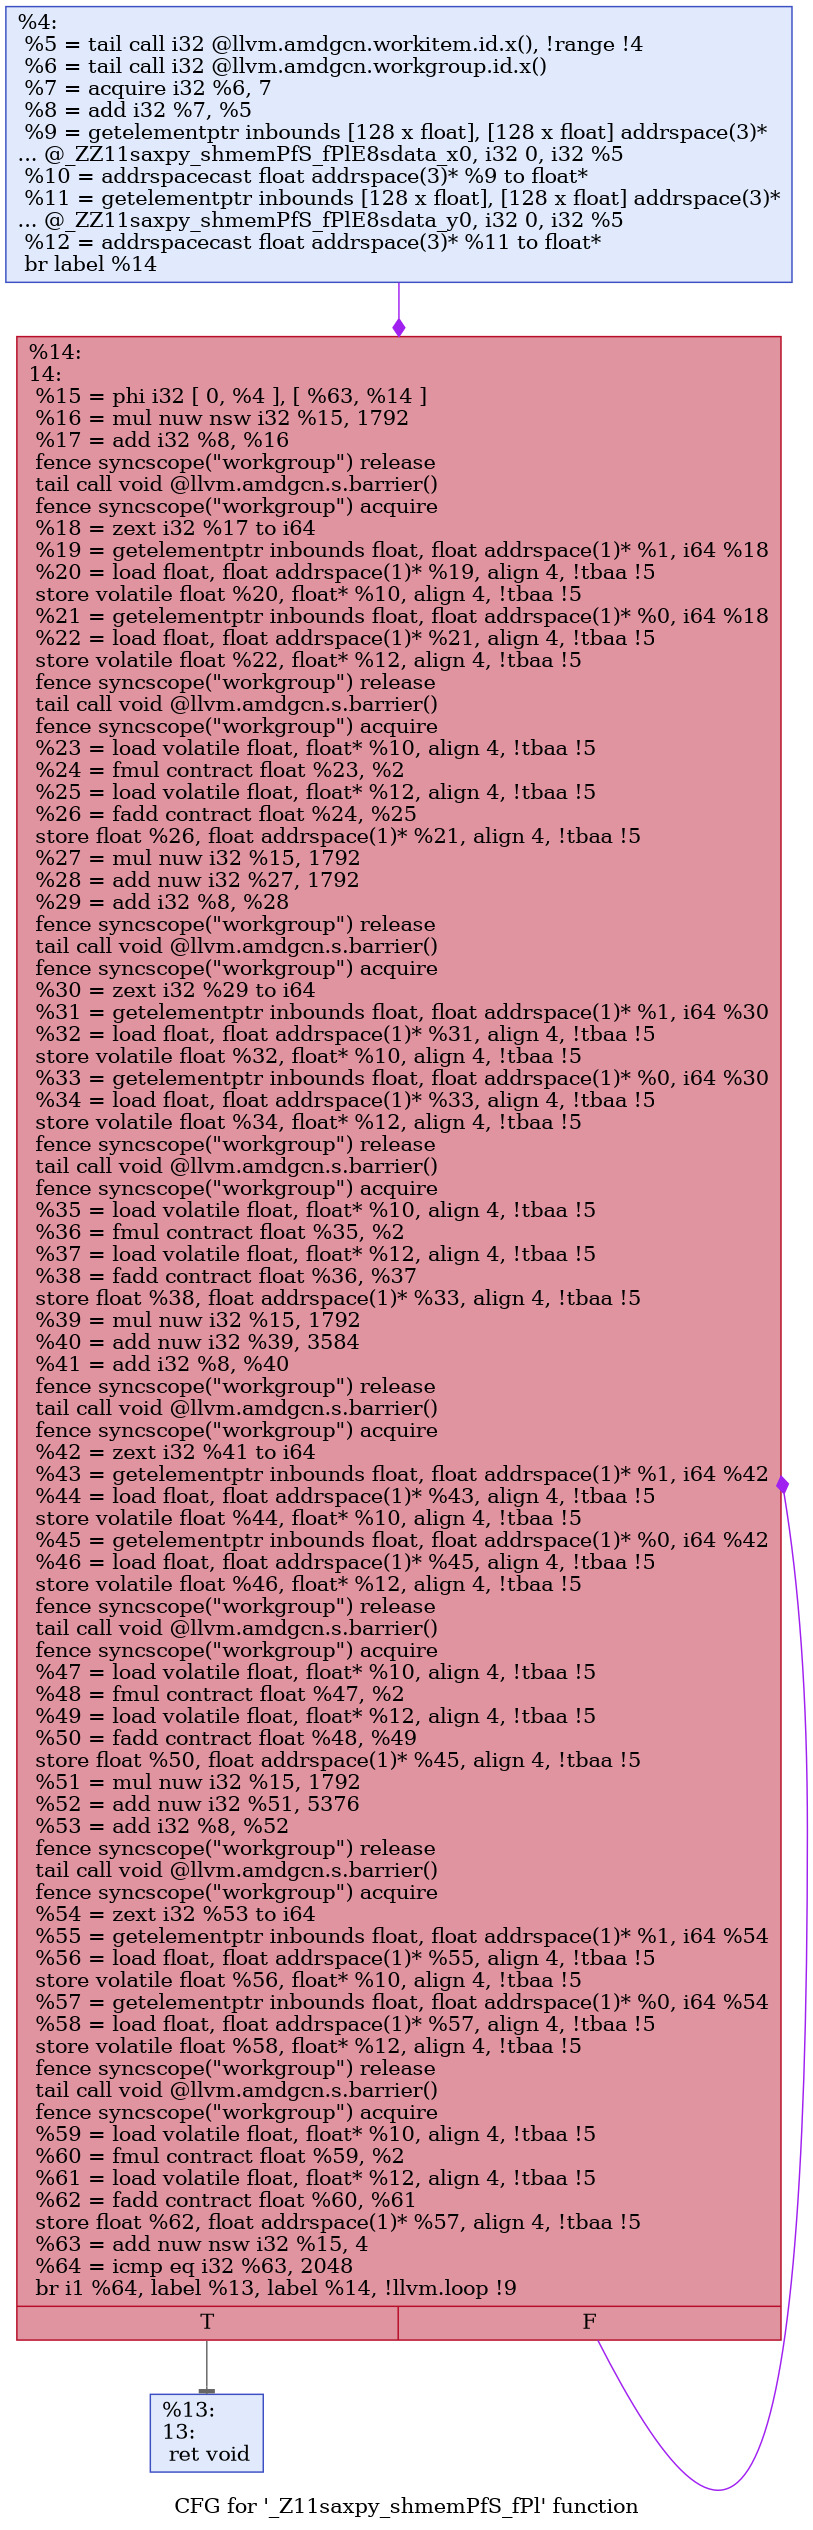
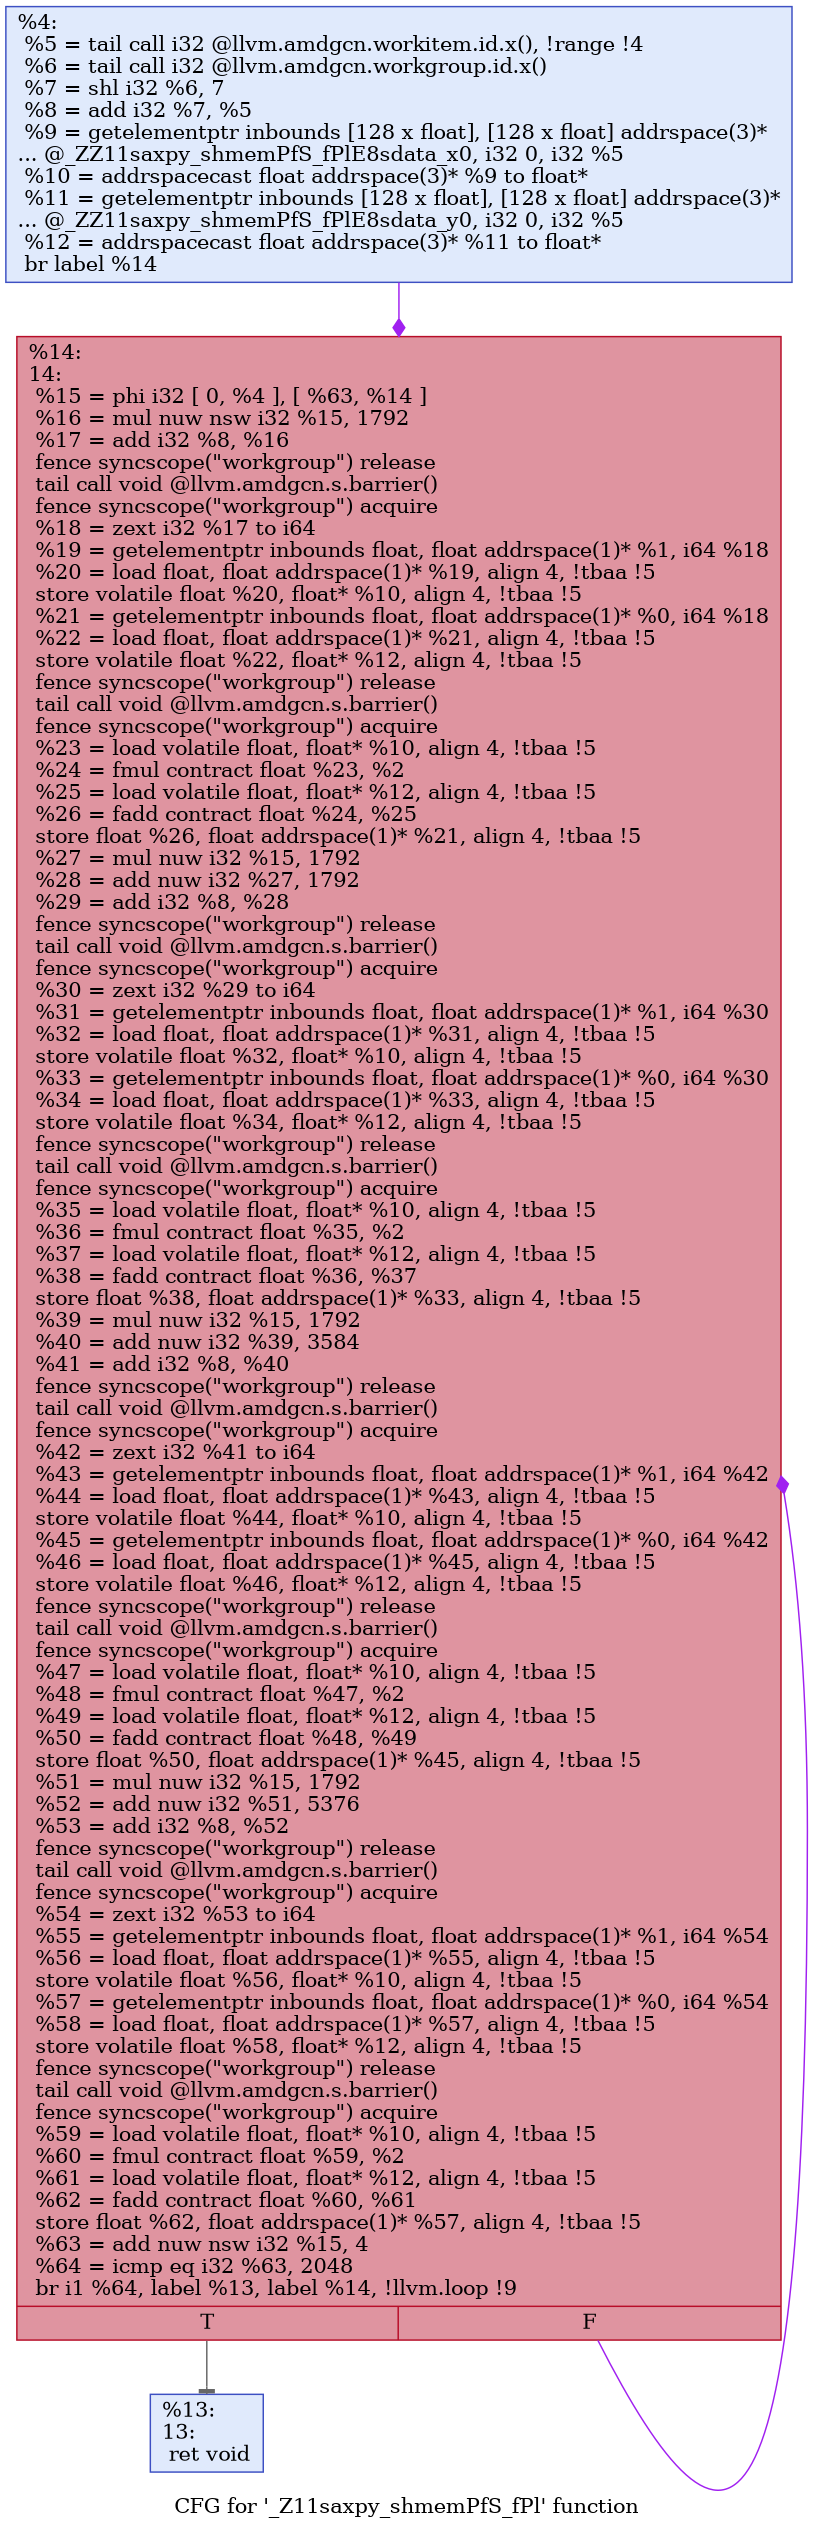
node "%4:": text "%7 = acquire i32 %6, 7" -> "%7 = shl i32 %6, 7"
